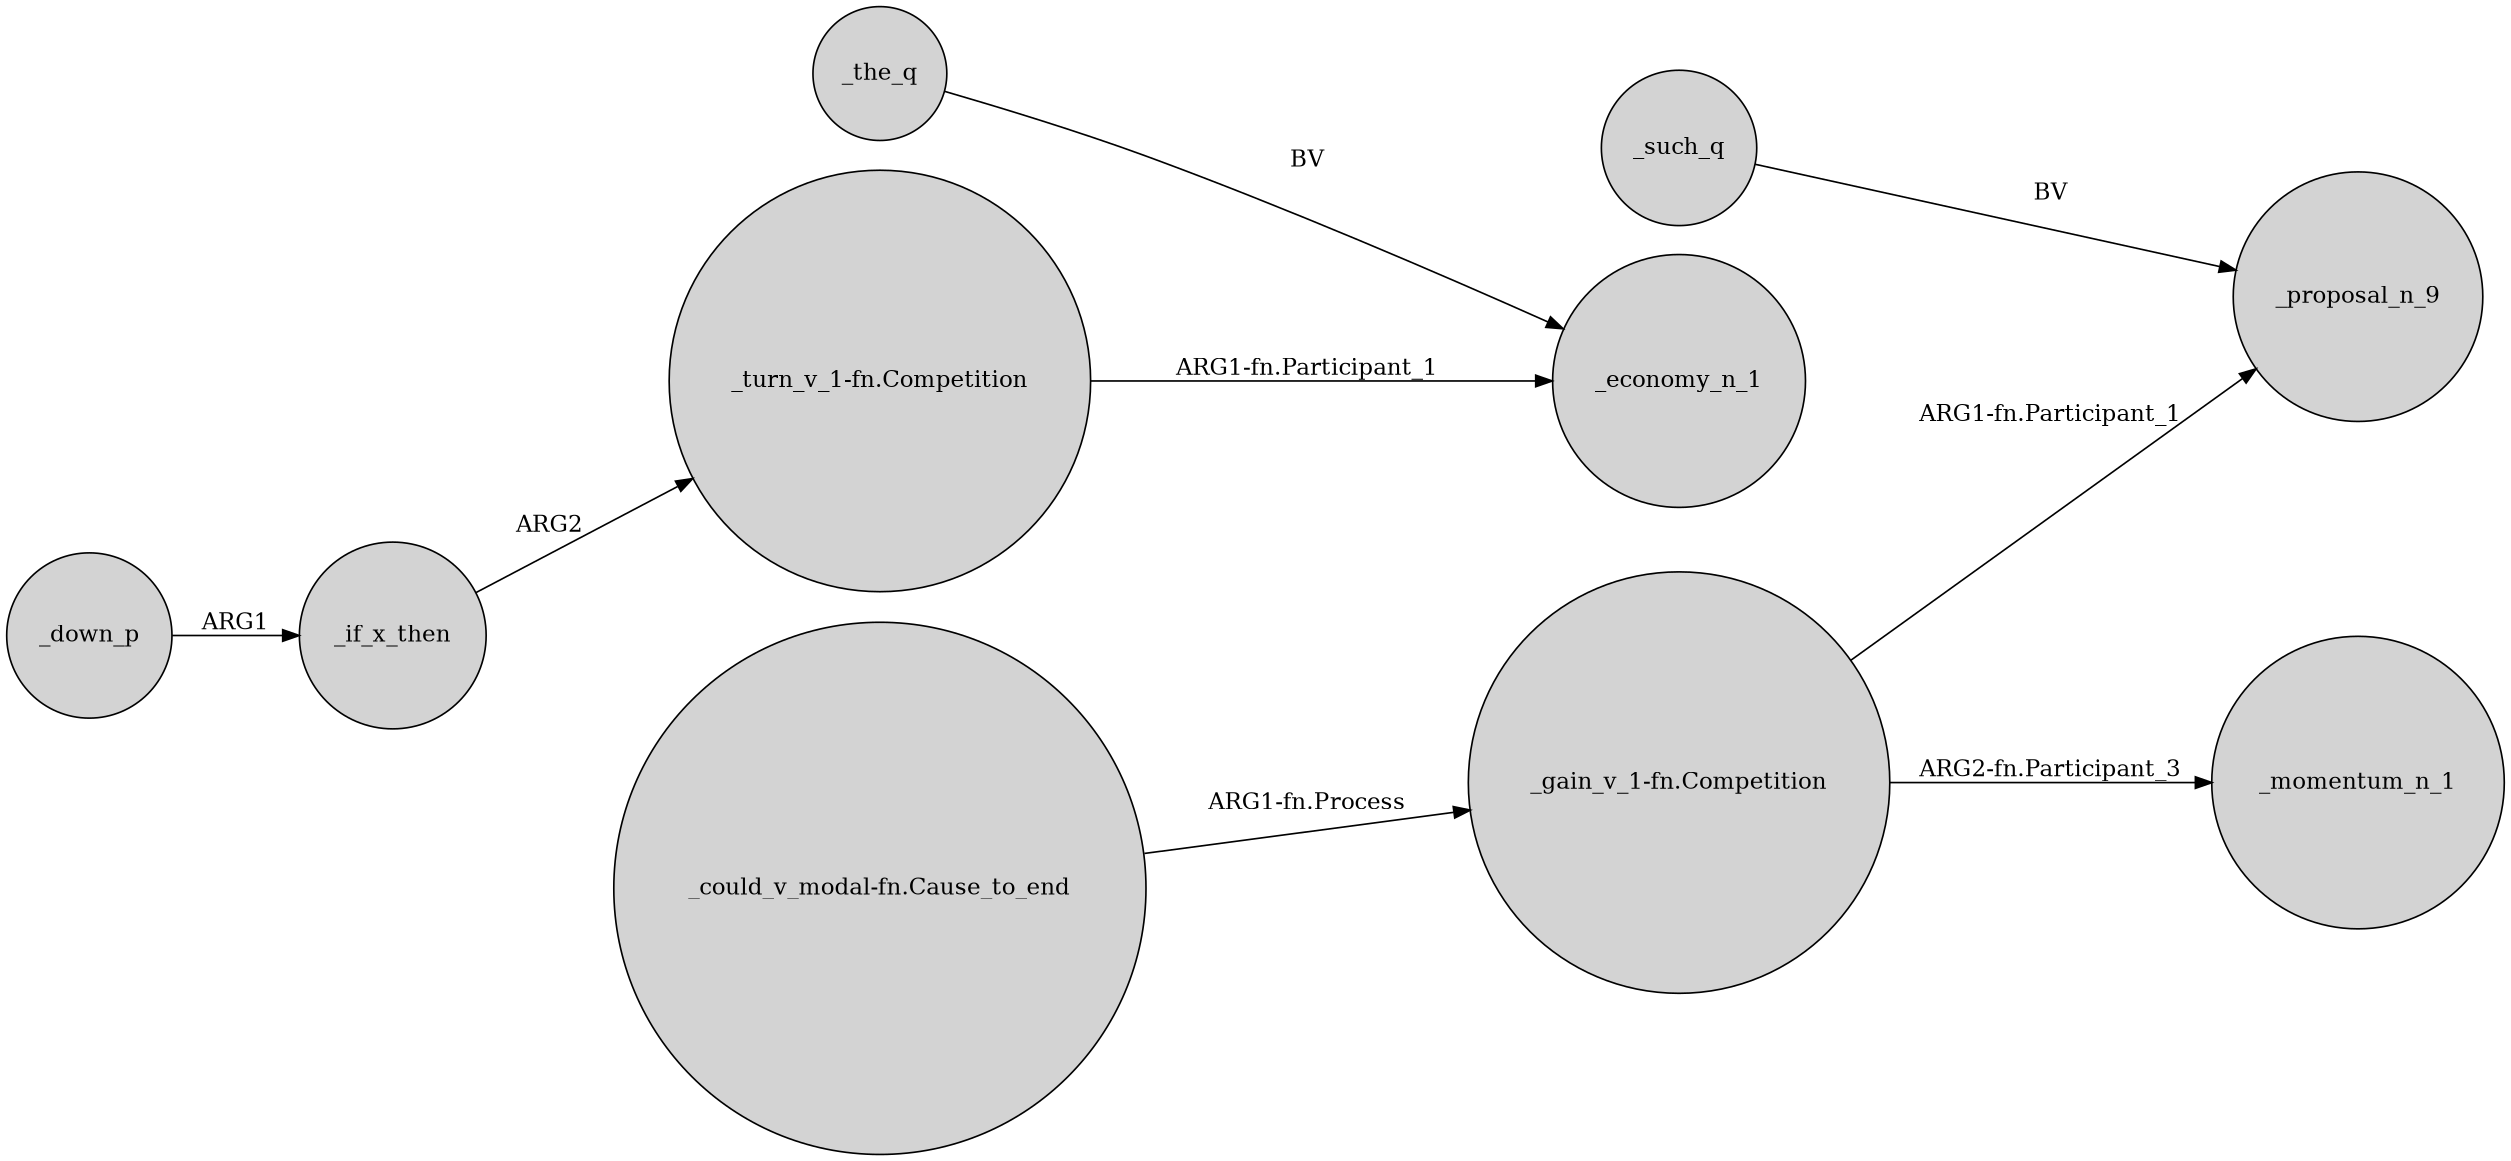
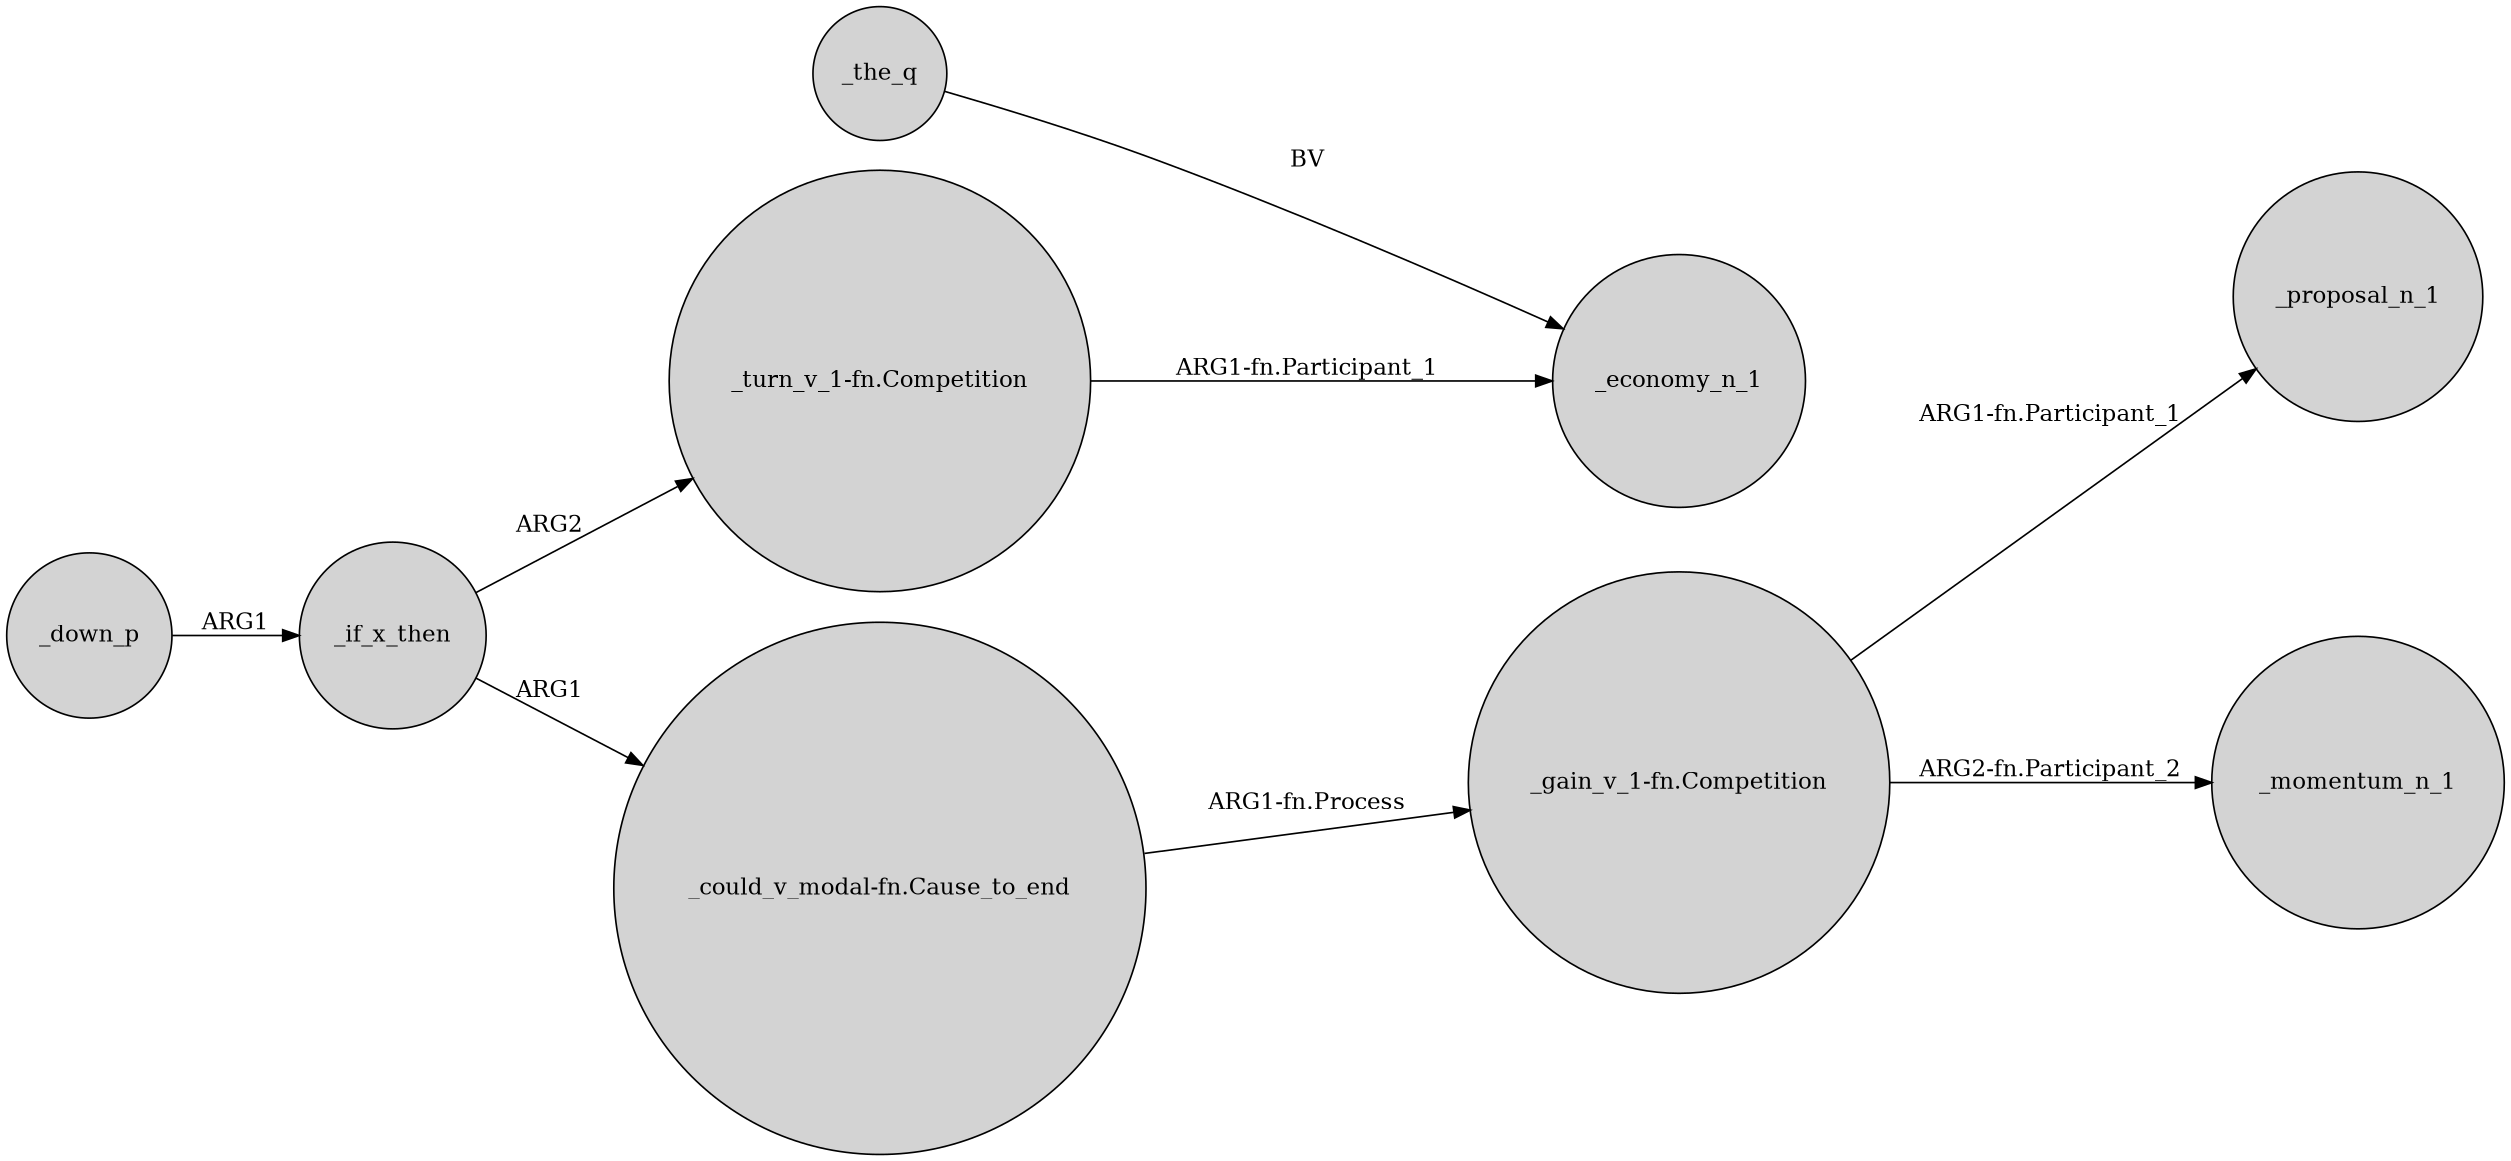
node "_such_q": removed
node "_proposal_n_9": label "_proposal_n_9" -> "_proposal_n_1"
edge "_if_x_then" -> "_could_v_modal-fn.Cause_to_end": added, label "ARG1"
edge "_gain_v_1-fn.Competition" -> "_momentum_n_1": label "ARG2-fn.Participant_3" -> "ARG2-fn.Participant_2"
